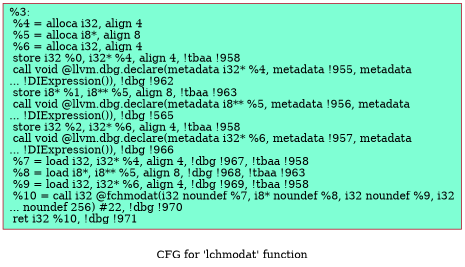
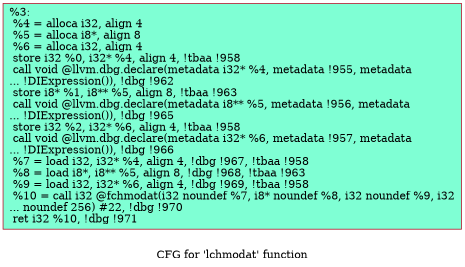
node "%3:": text "... !DIExpression()), !dbg !565" -> "... !DIExpression()), !dbg !965"
